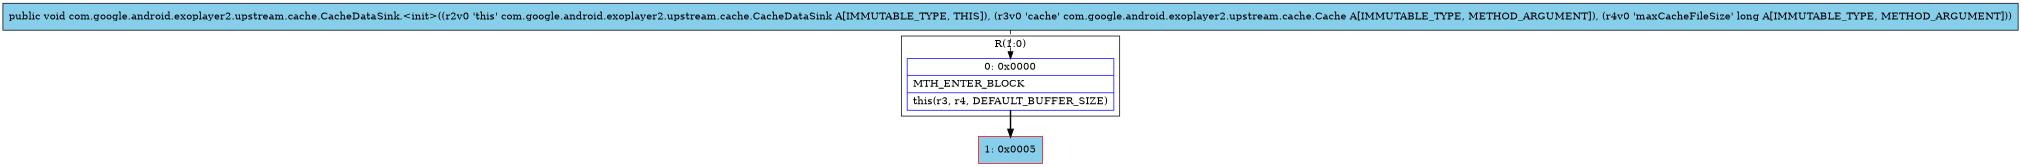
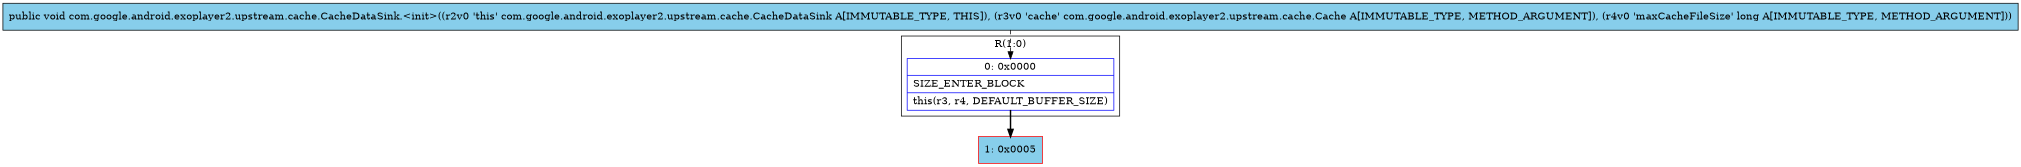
node "0: 0x0000": text "MTH_ENTER_BLOCK" -> "SIZE_ENTER_BLOCK"
